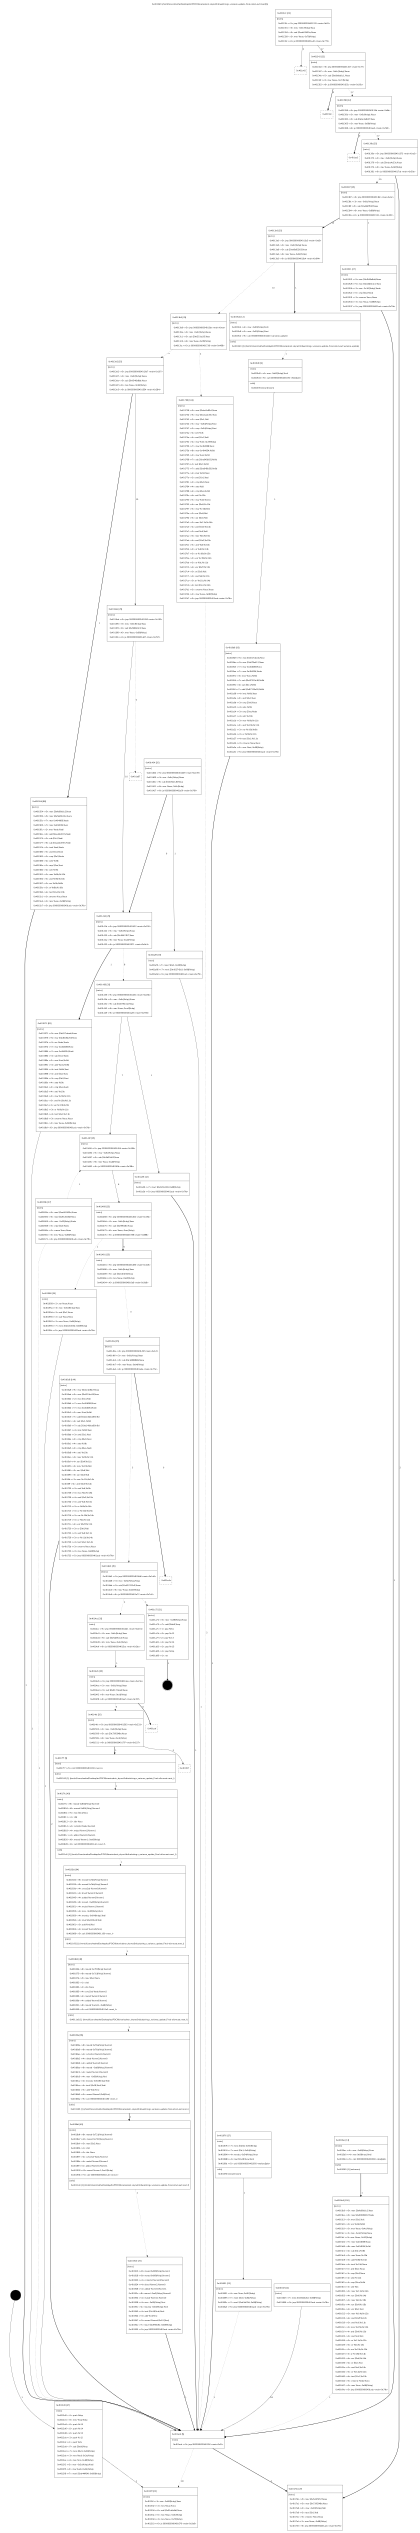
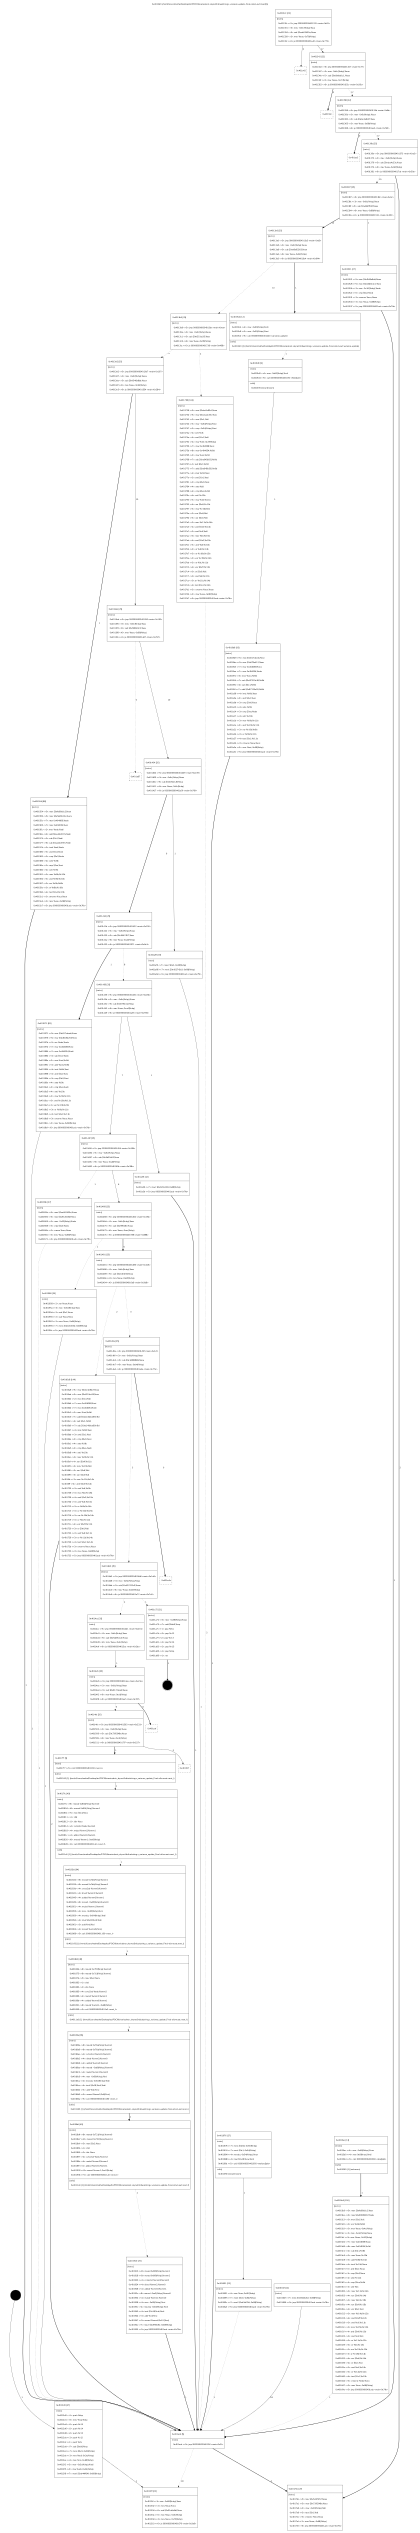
edge "0x4013eb [25]" -> "0x40141d [25]": now "0x4013eb [25]" -> "0x401404 [25]"
edge "0x40165b [27]" -> "0x40144f [25]": reversed
edge "0x401481 [25]" -> "0x4016a8 [144]": added, label "2"
